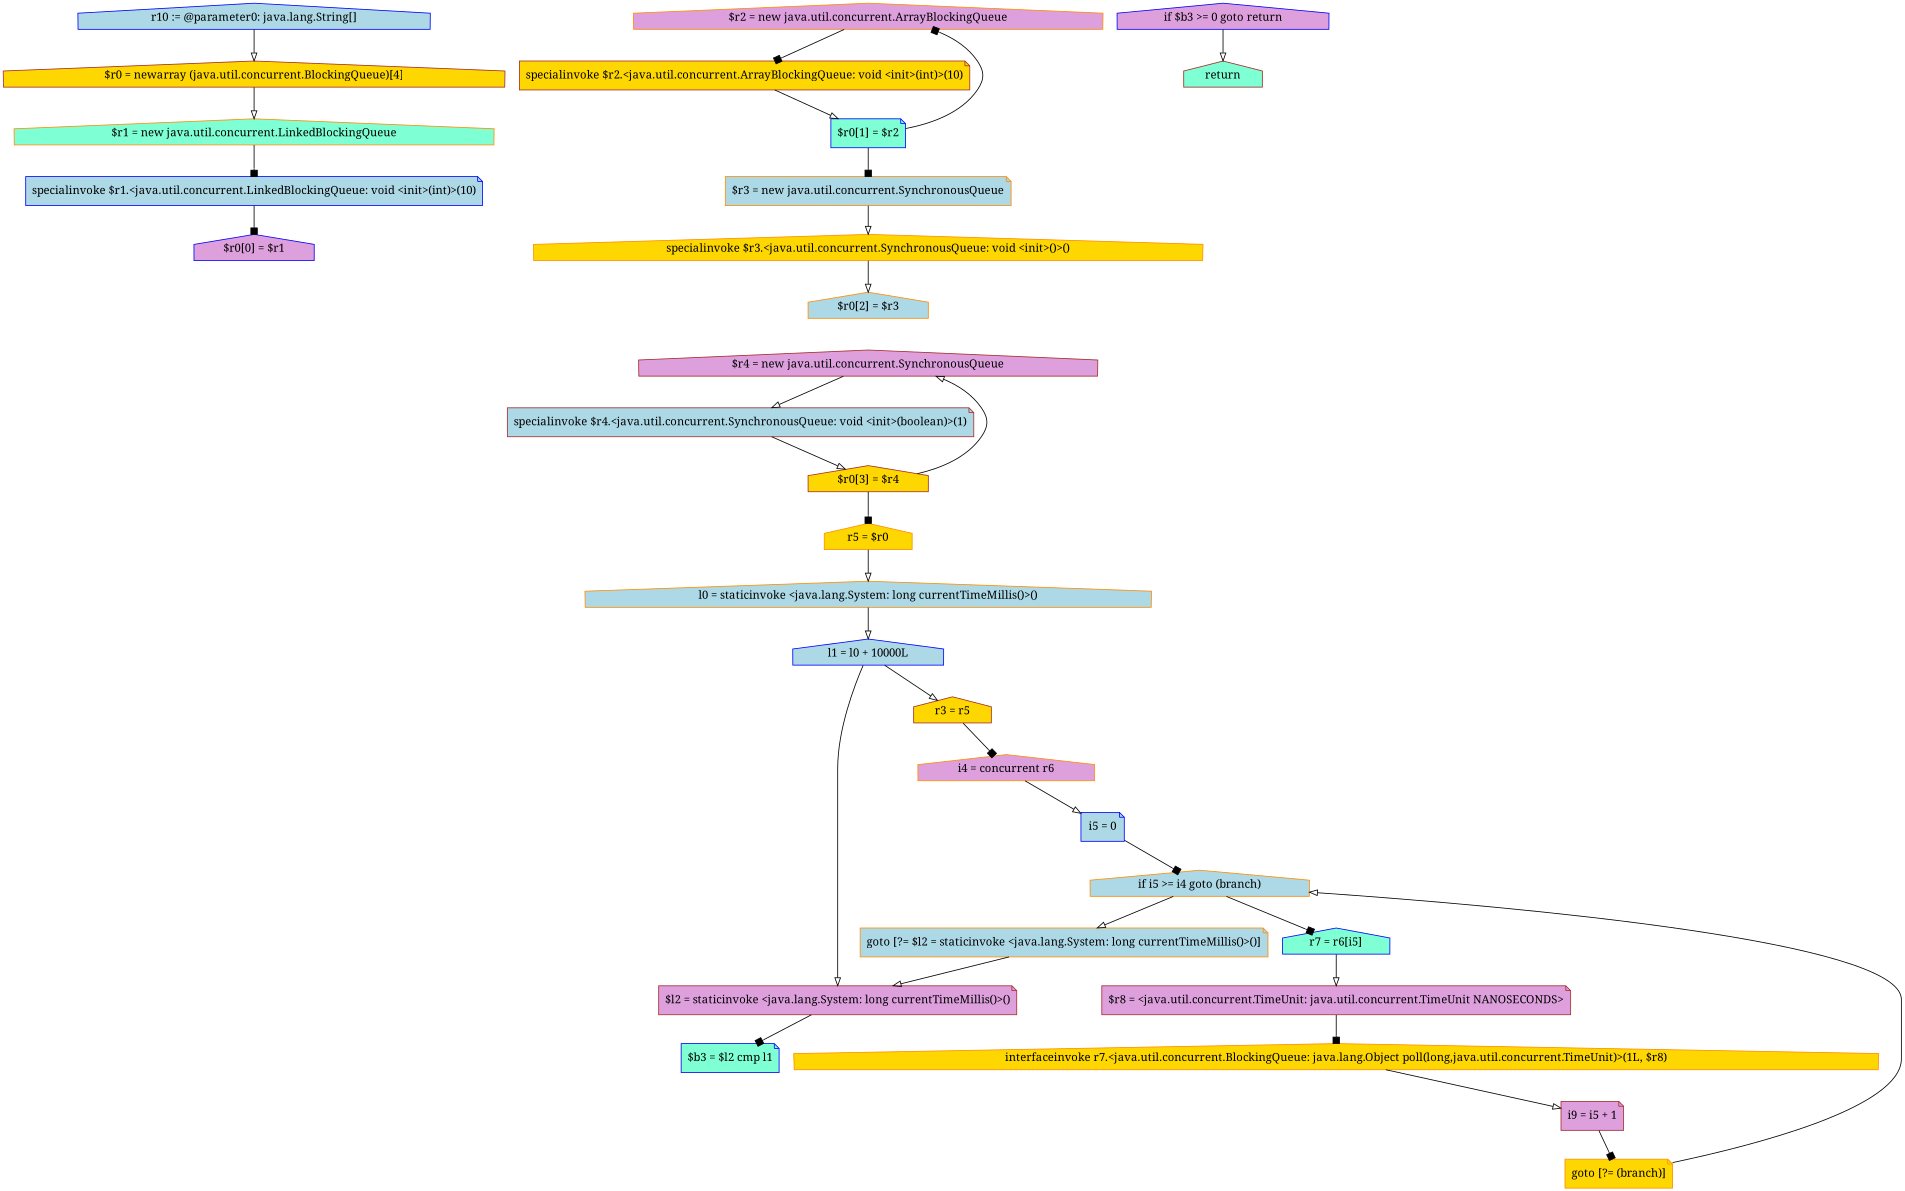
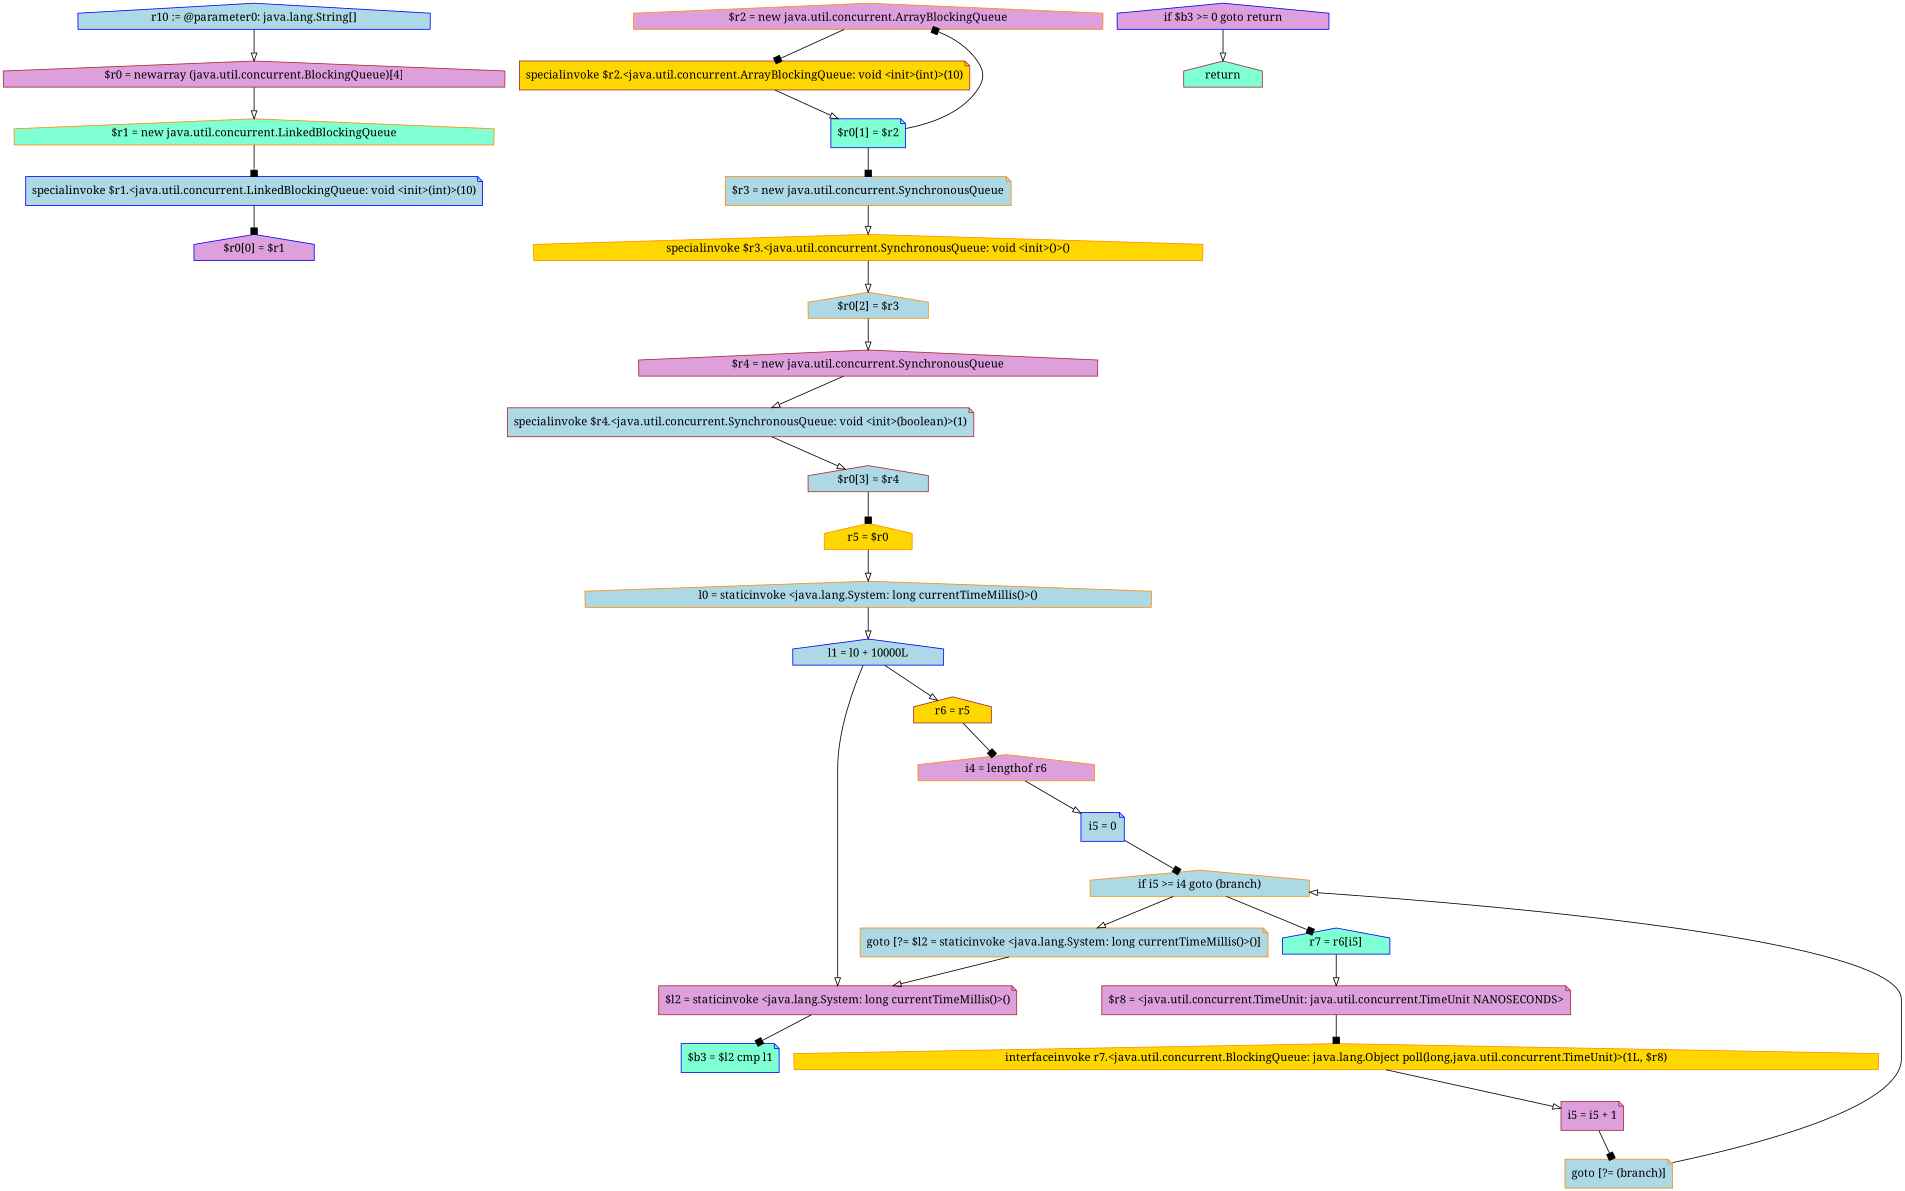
node "$r0 = newarray (java.util.concurrent.BlockingQueue)[4]": fillcolor gold -> plum
edge "$r0[3] = $r4" -> "$r4 = new java.util.concurrent.SynchronousQueue": now "$r0[2] = $r3" -> "$r4 = new java.util.concurrent.SynchronousQueue"
node "$r0[3] = $r4": fillcolor gold -> lightblue
node "r3 = r5": label "r3 = r5" -> "r6 = r5"
node "i4 = concurrent r6": label "i4 = concurrent r6" -> "i4 = lengthof r6"
node "i9 = i5 + 1": label "i9 = i5 + 1" -> "i5 = i5 + 1"
node "goto [?= (branch)]": fillcolor gold -> lightblue
